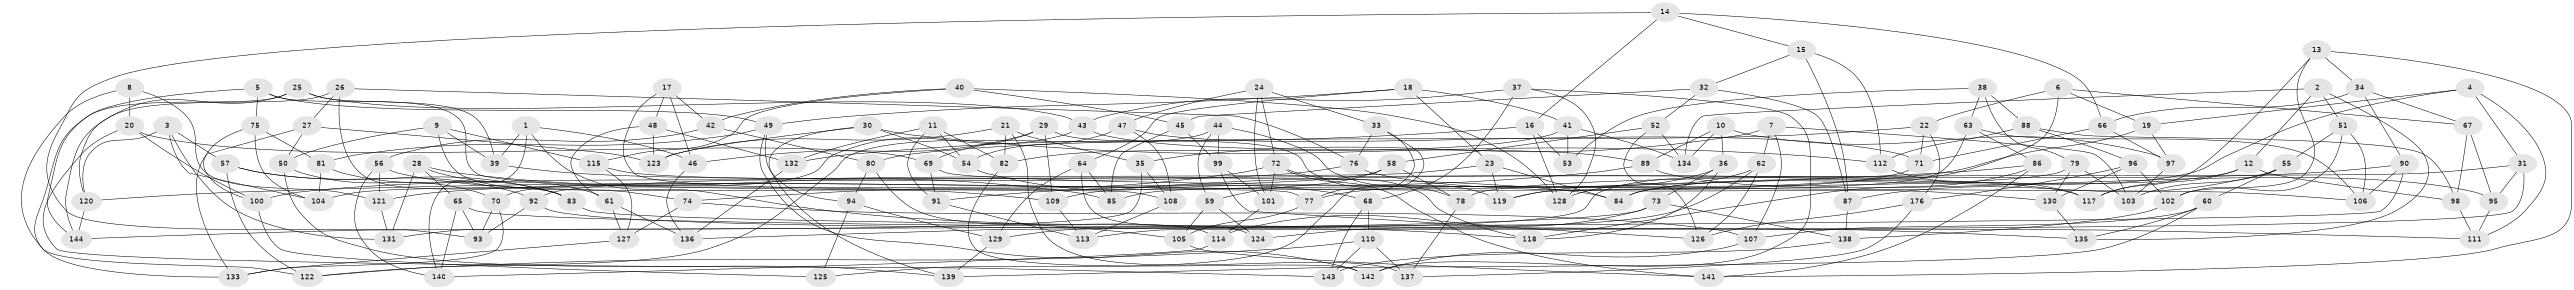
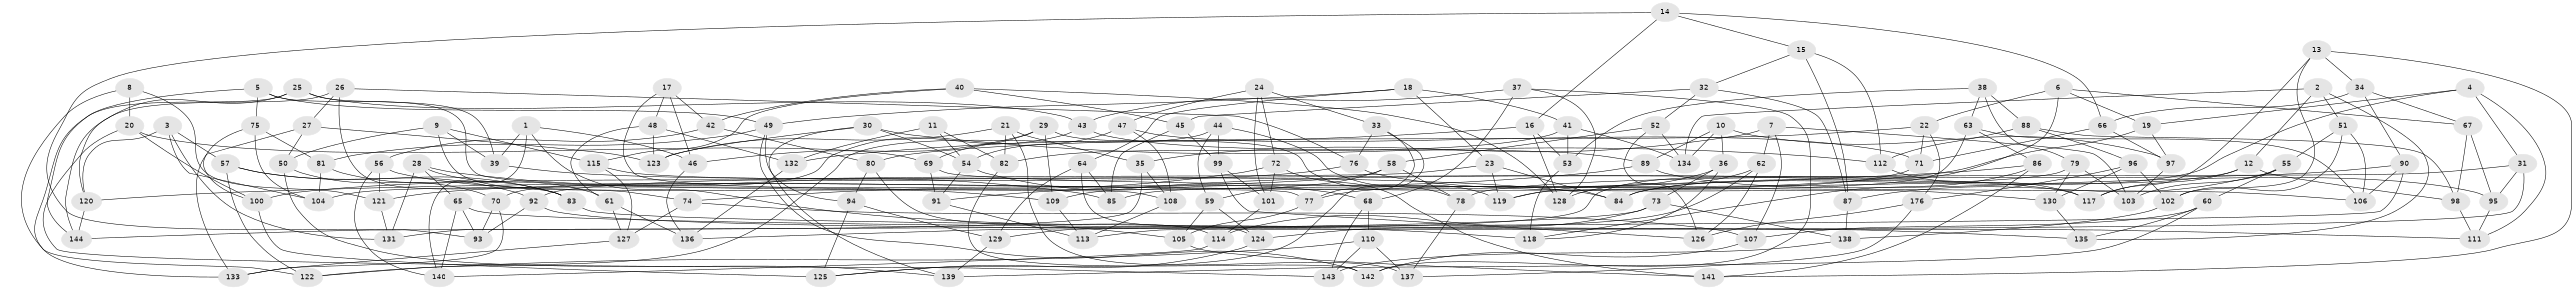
edge "11" -- "91": now "54" -- "91"
edge "72" -- "118": now "53" -- "118"
edge "124" -- "125": added
